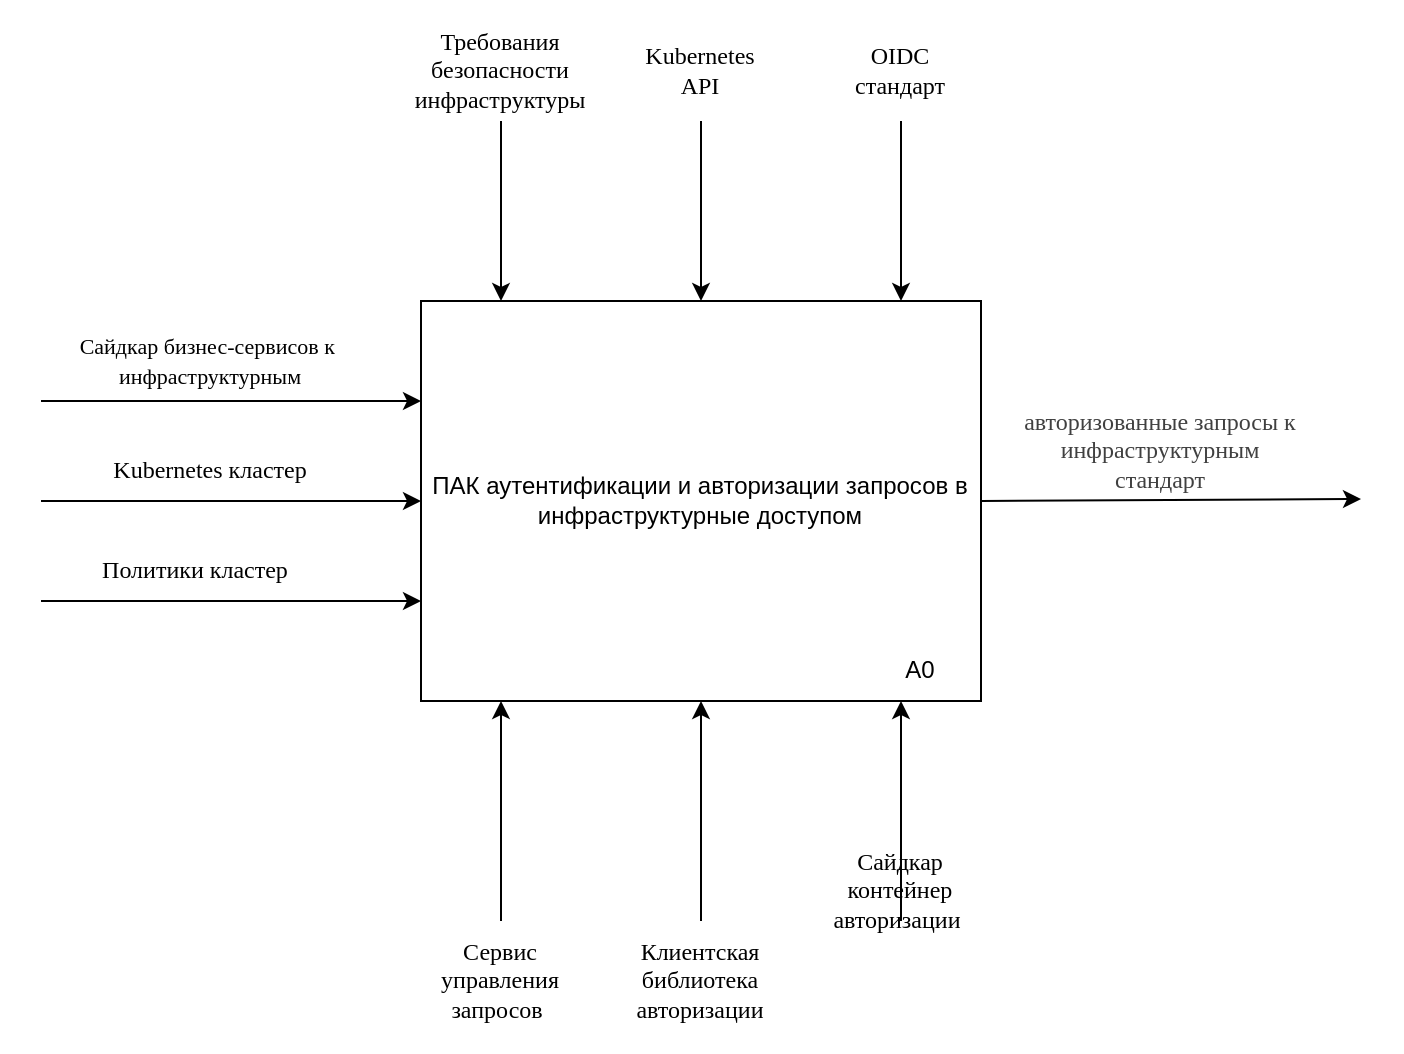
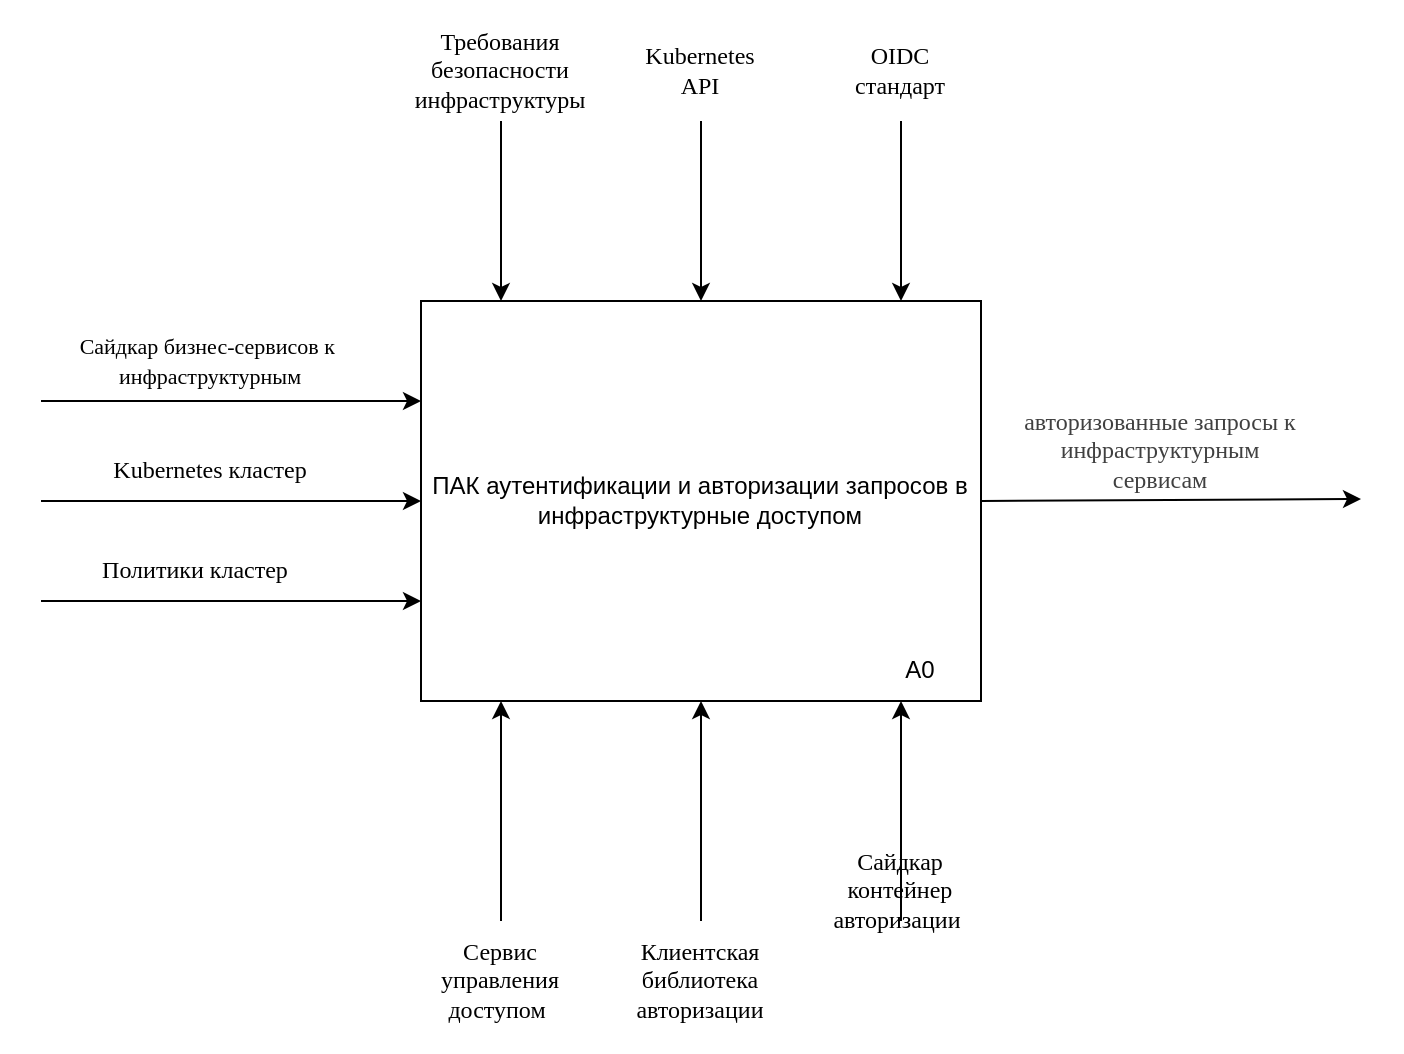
node "авторизованные запросы к инфраструктурным стандарт": label "авторизованные запросы к инфраструктурным стандарт" -> "авторизованные запросы к инфраструктурным сервисам"
node "Сервис управления запросов": label "Сервис управления запросов" -> "Сервис управления доступом"
